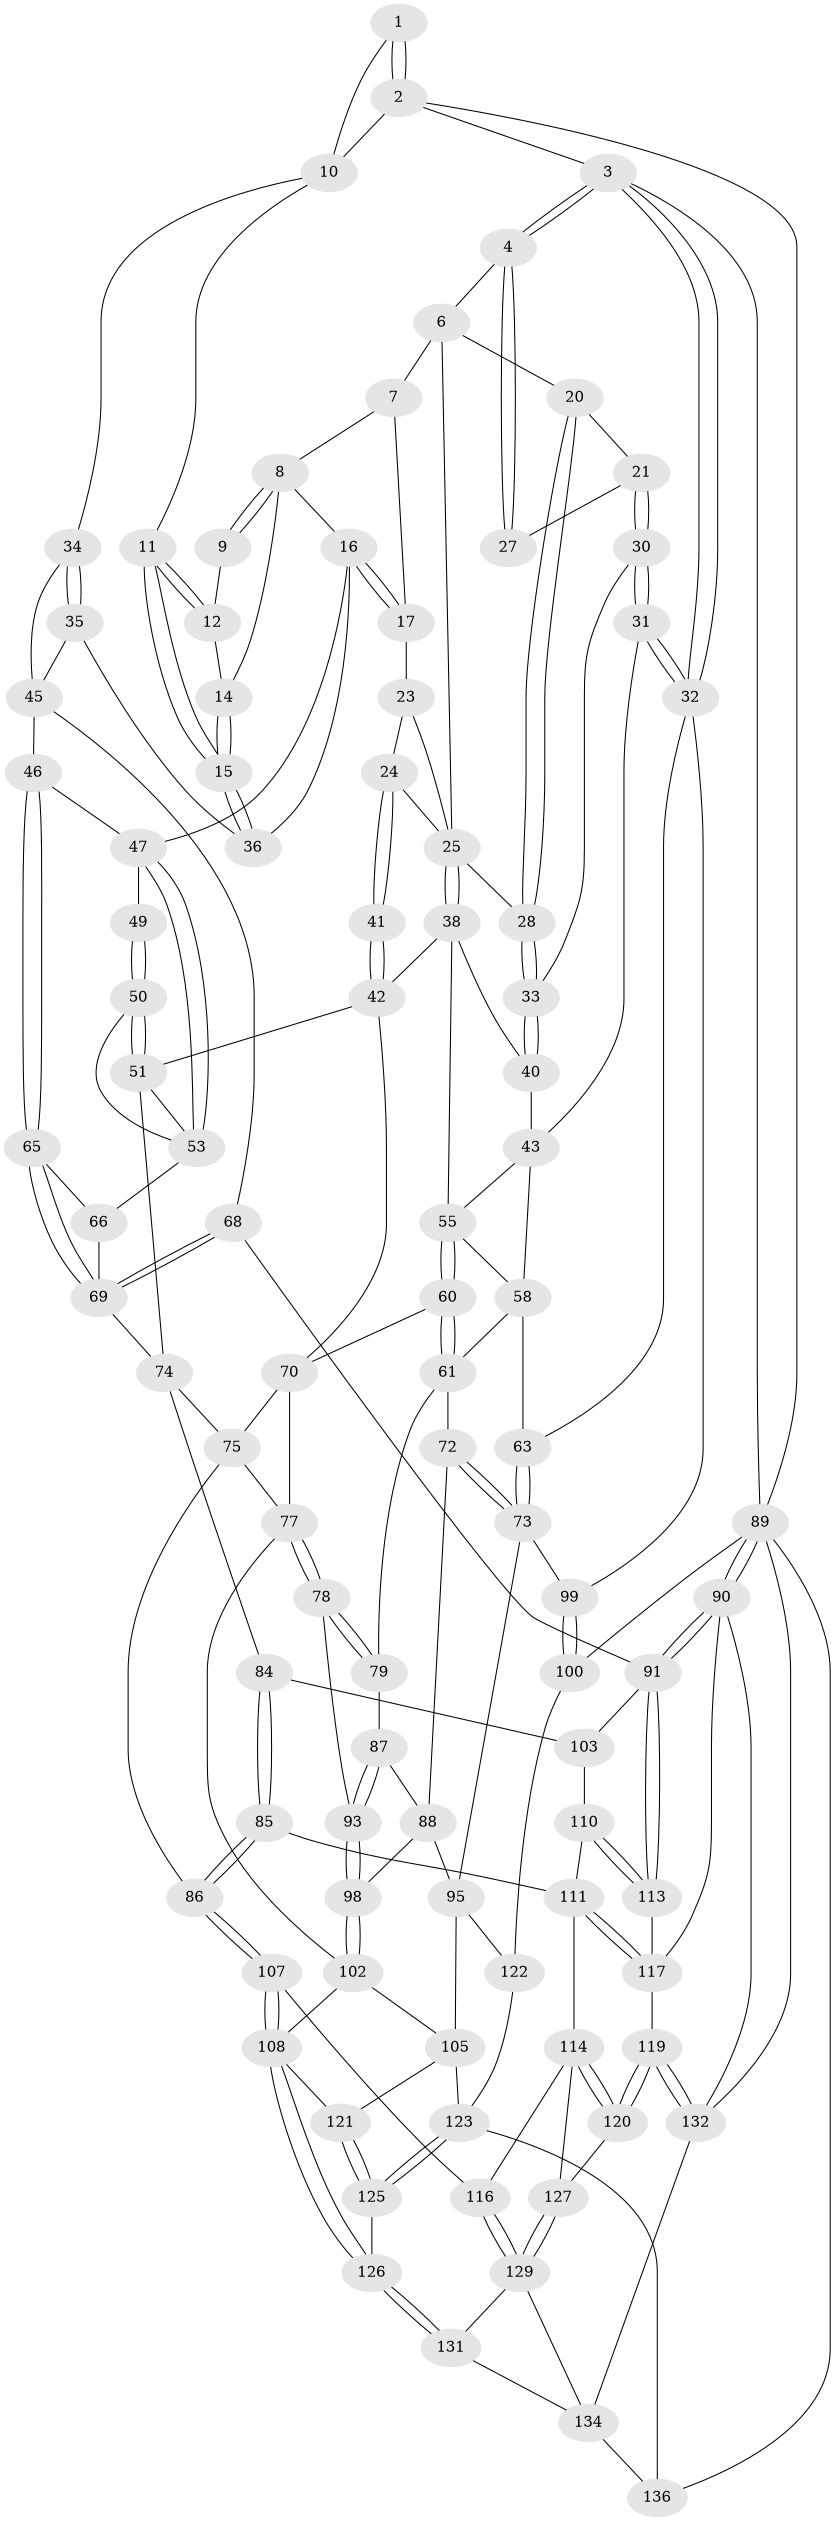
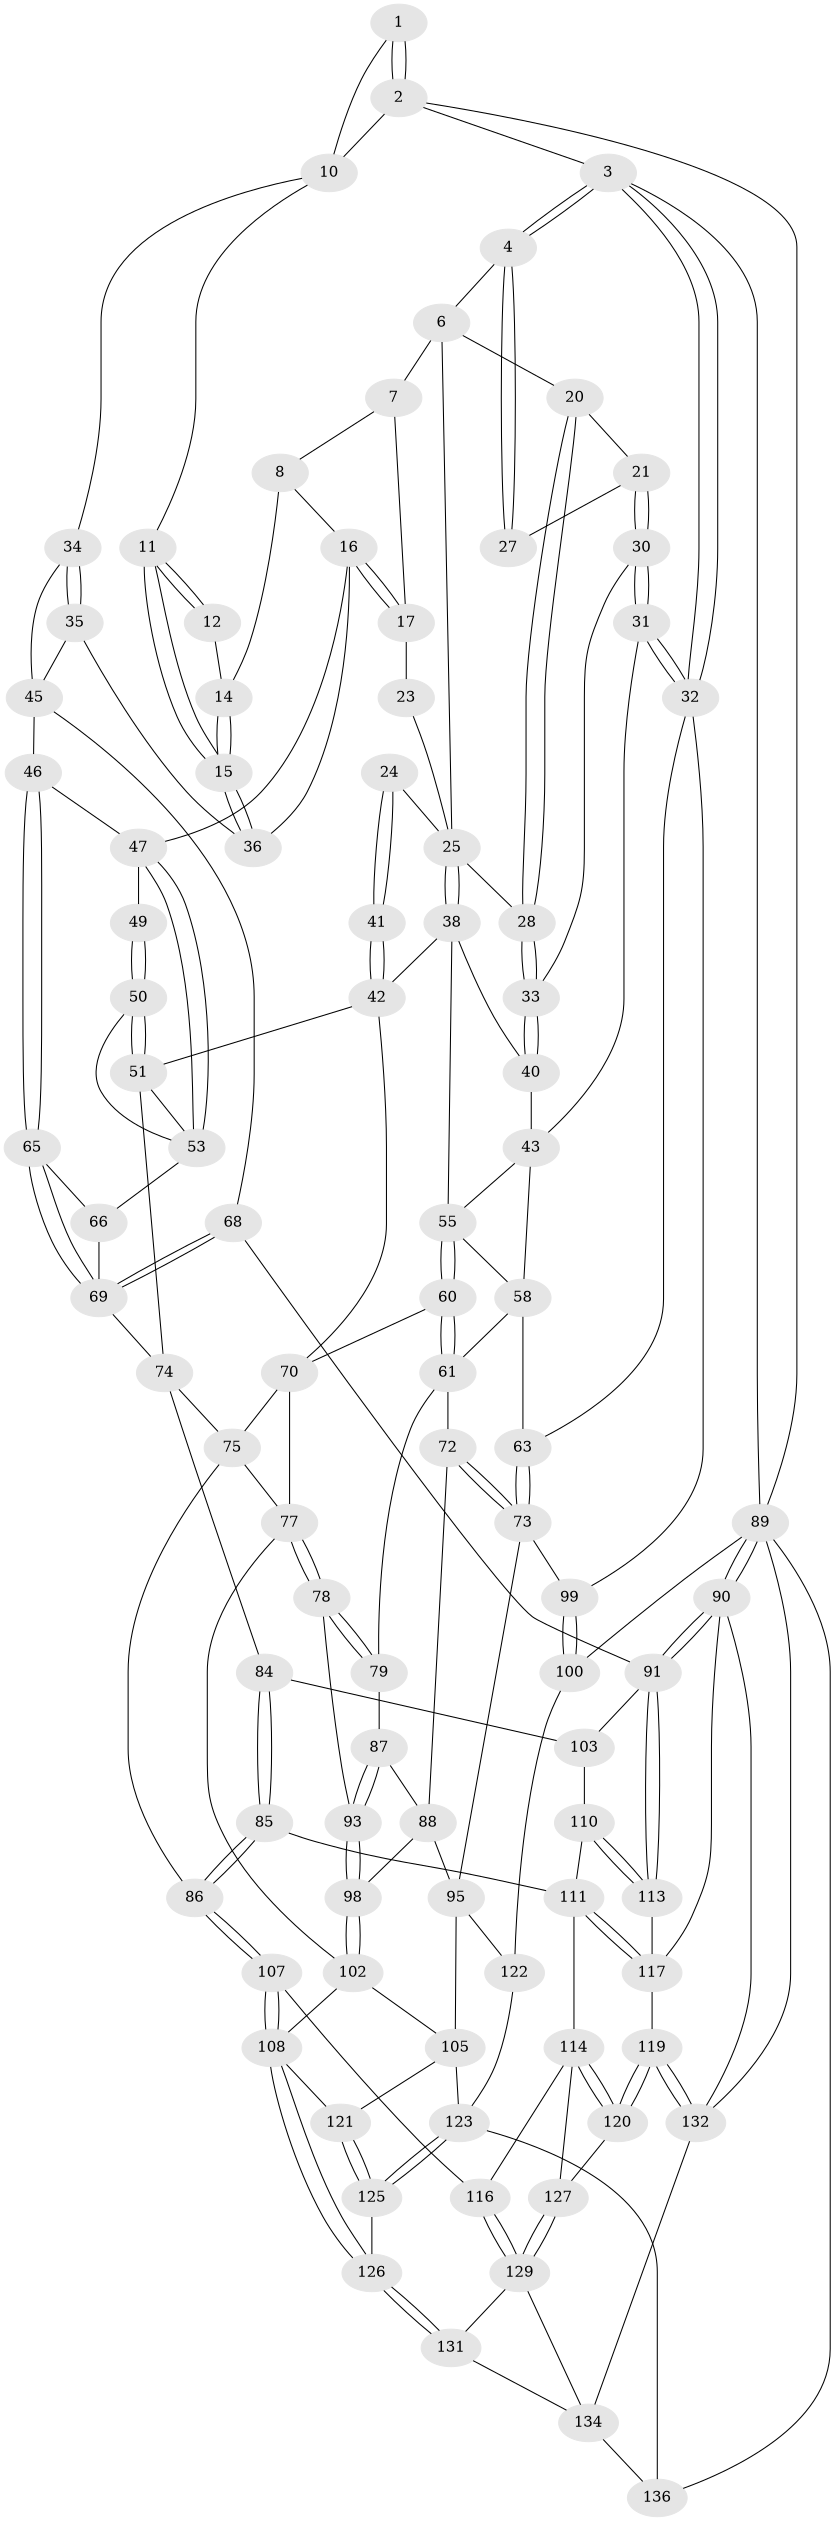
node "9": removed
edge "23" -- "24": removed
